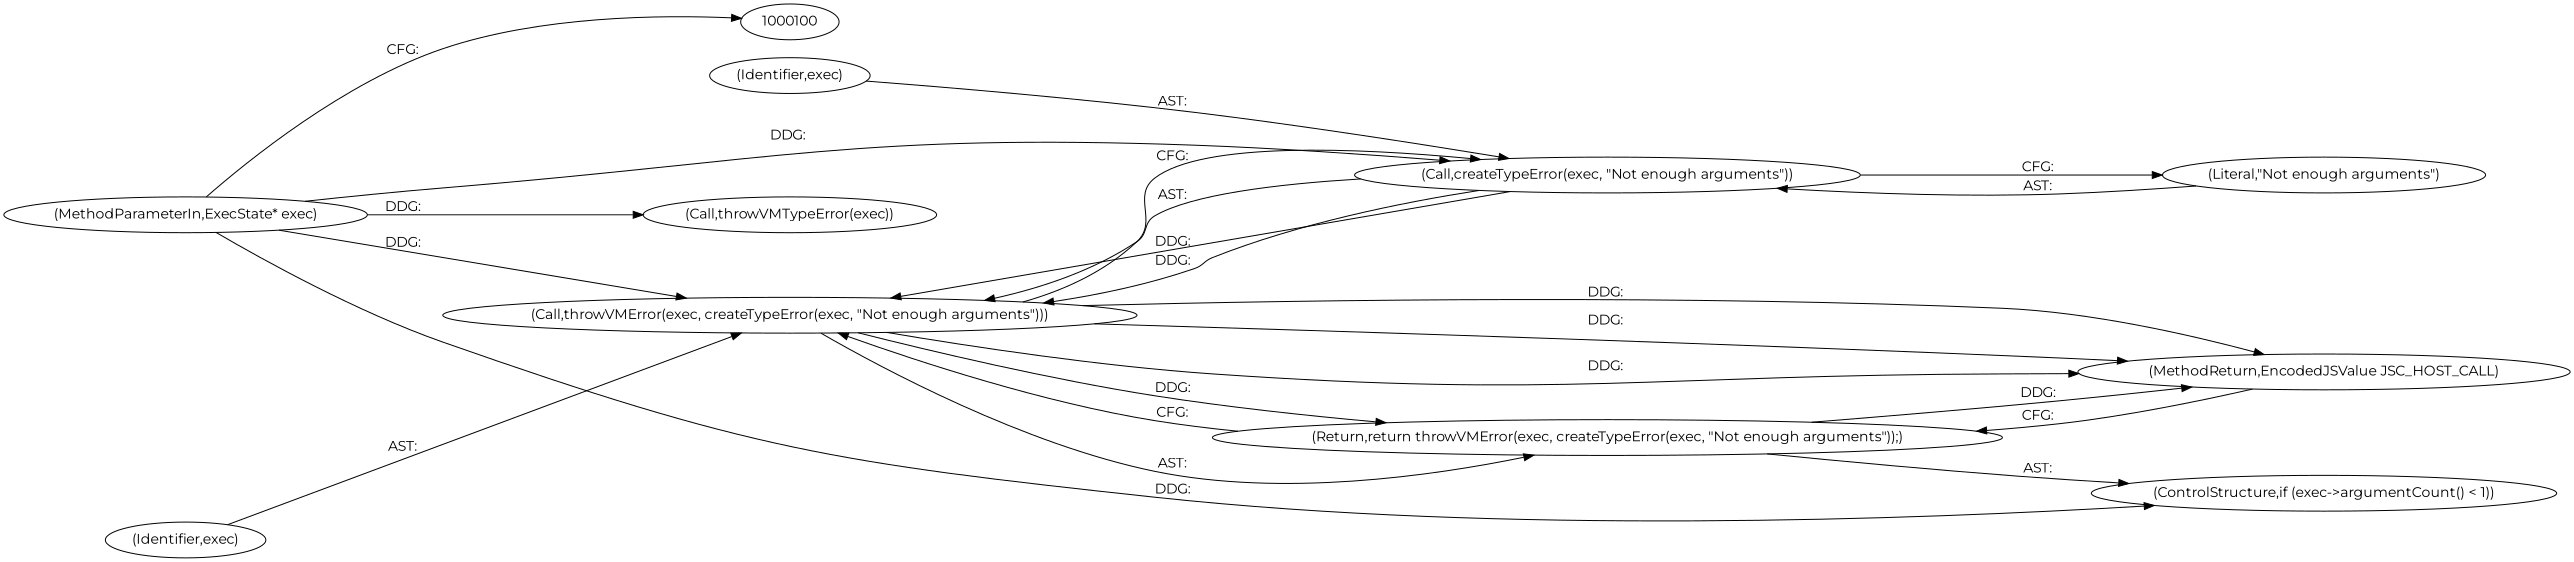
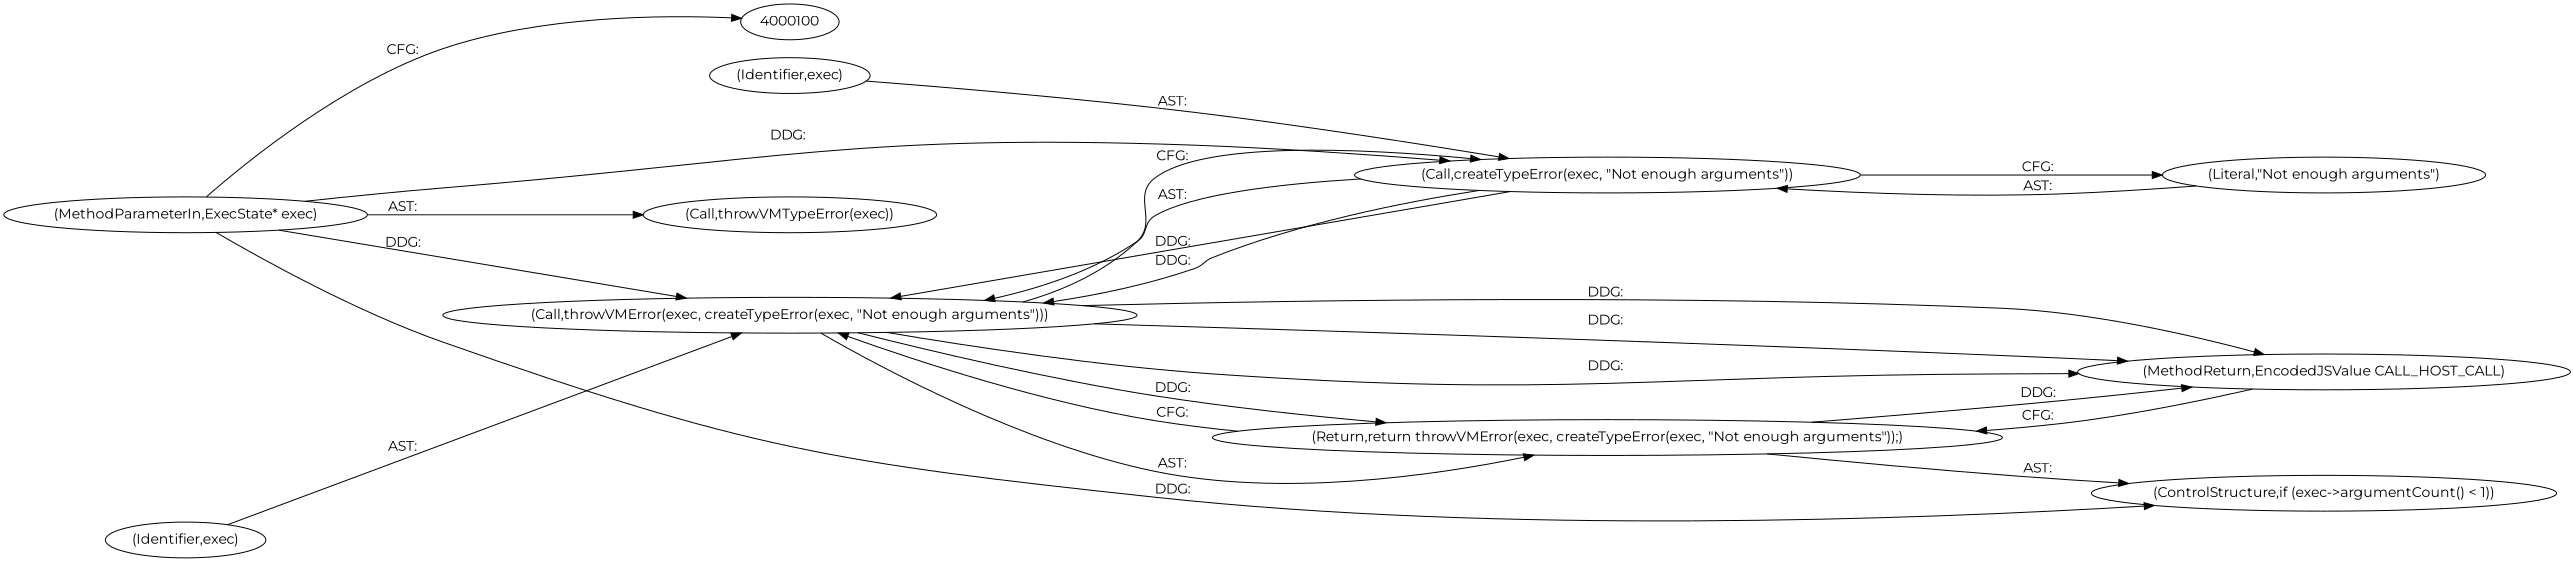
node "1000100": label "1000100" -> "4000100"
edge "(MethodParameterIn,ExecState* exec)" -> "(Call,throwVMTypeError(exec))": label "DDG: " -> "AST: "
node "(MethodReturn,EncodedJSValue JSC_HOST_CALL)": label "(MethodReturn,EncodedJSValue JSC_HOST_CALL)" -> "(MethodReturn,EncodedJSValue CALL_HOST_CALL)"
